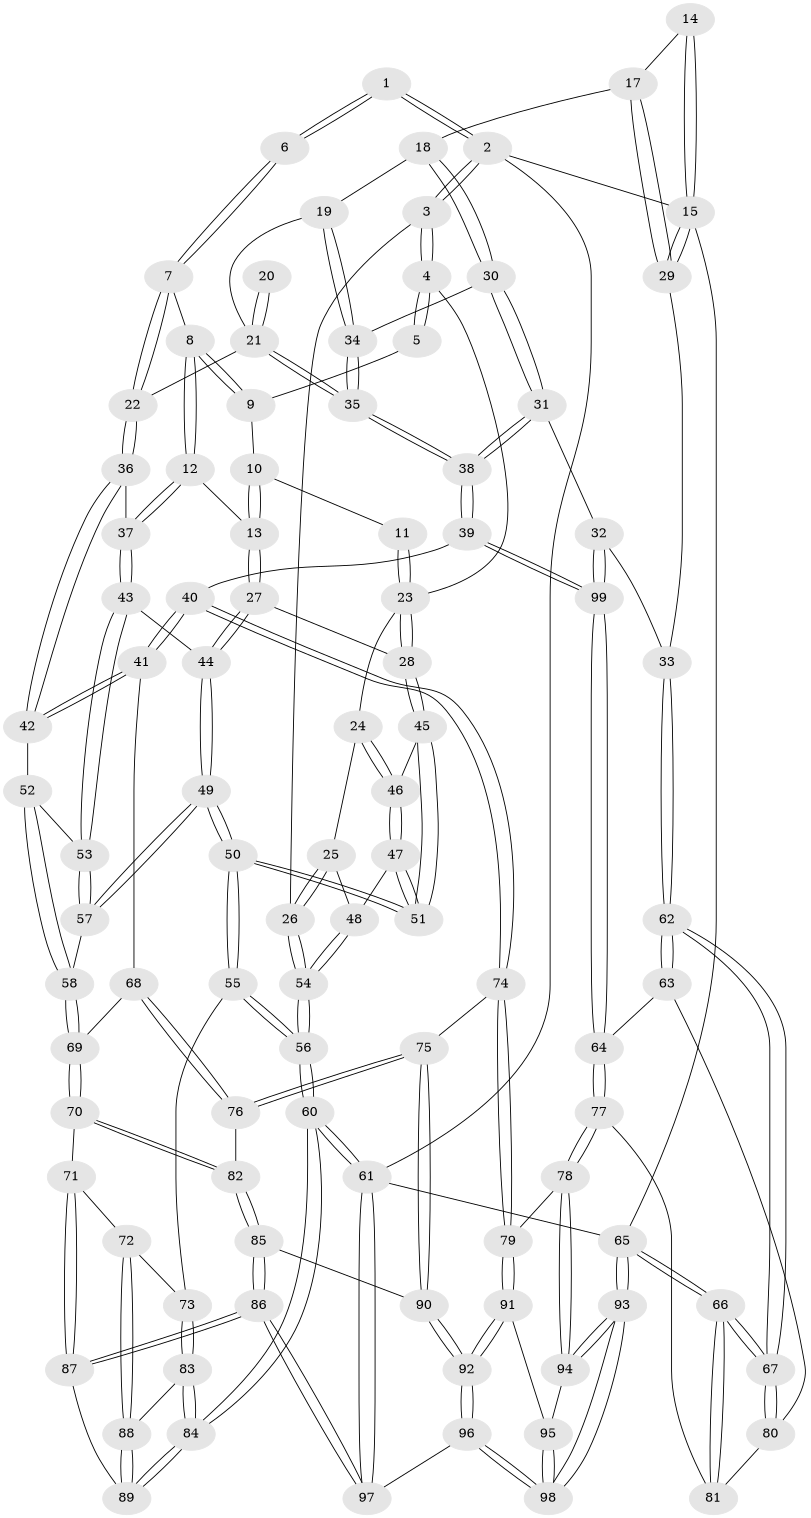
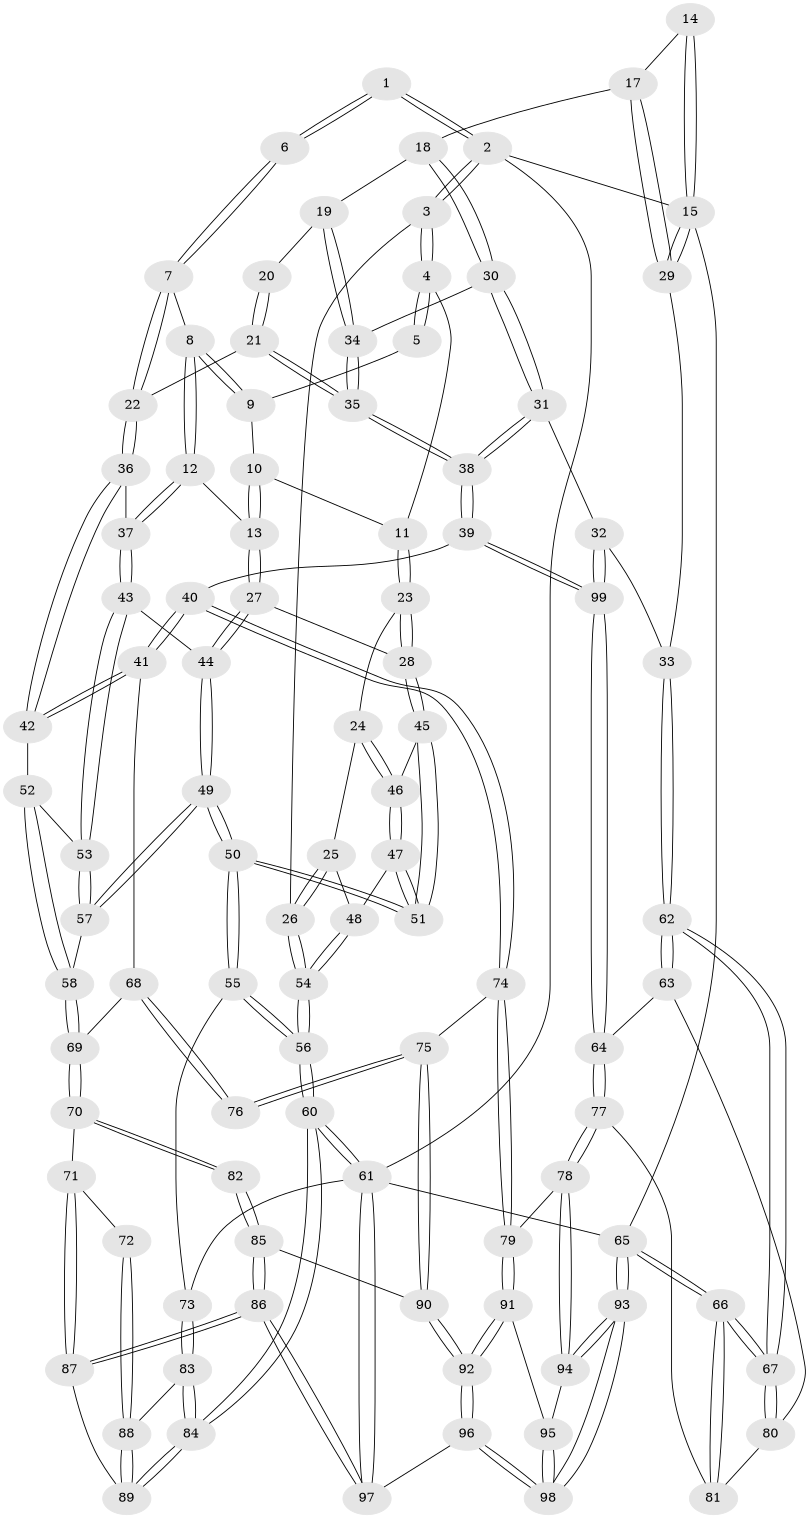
edge "19" -- "21": now "19" -- "20"
edge "4" -- "23": now "4" -- "11"
edge "76" -- "82": removed
edge "72" -- "73": now "61" -- "73"
